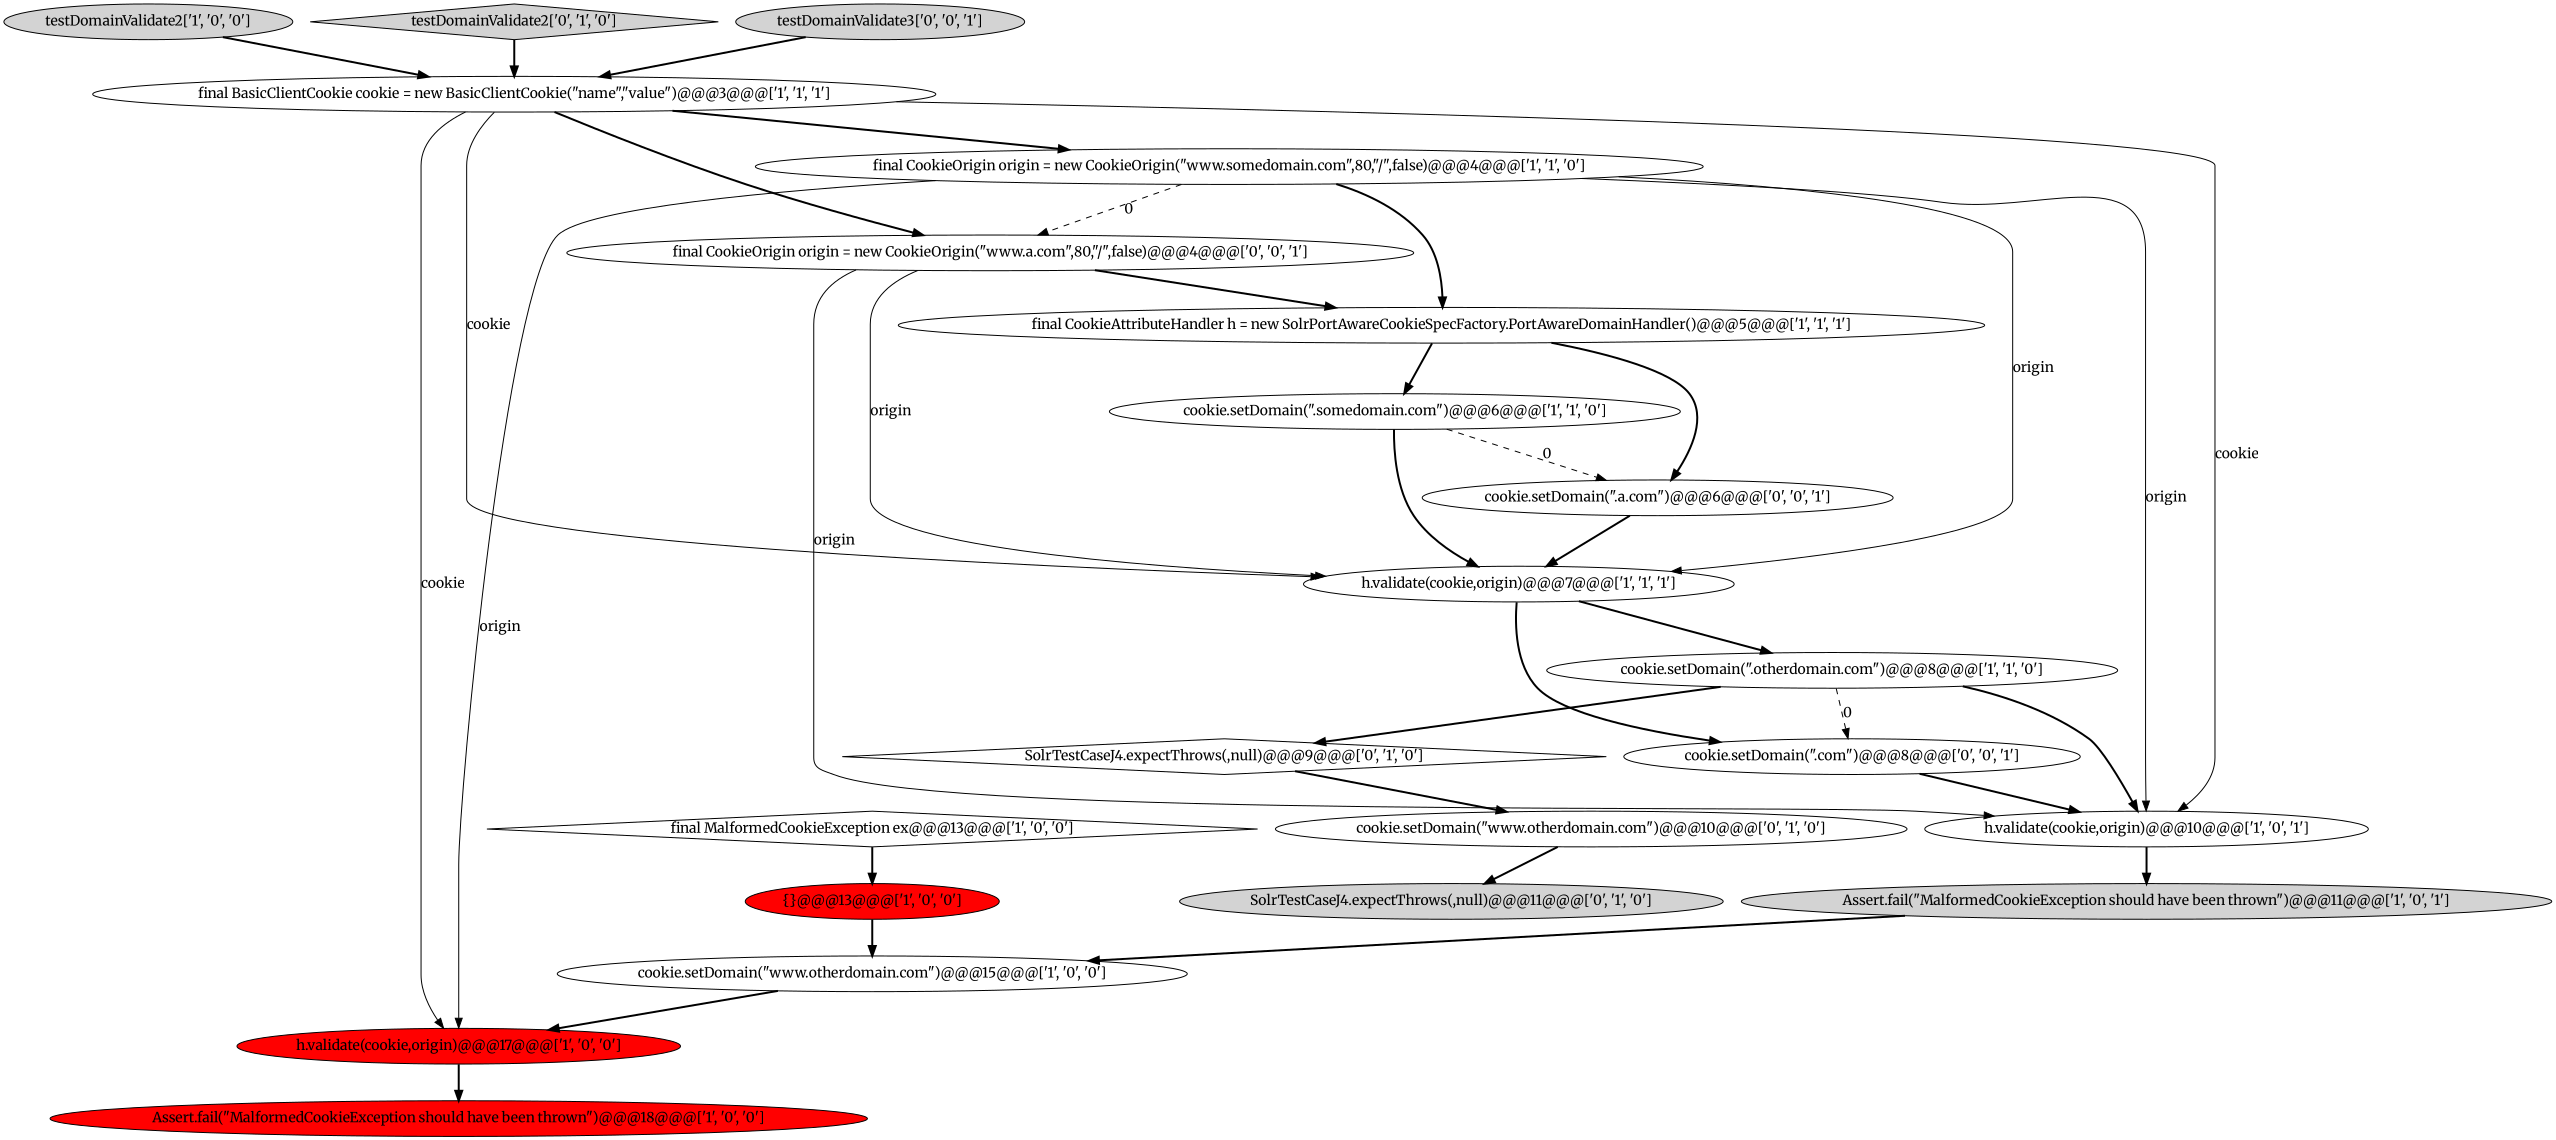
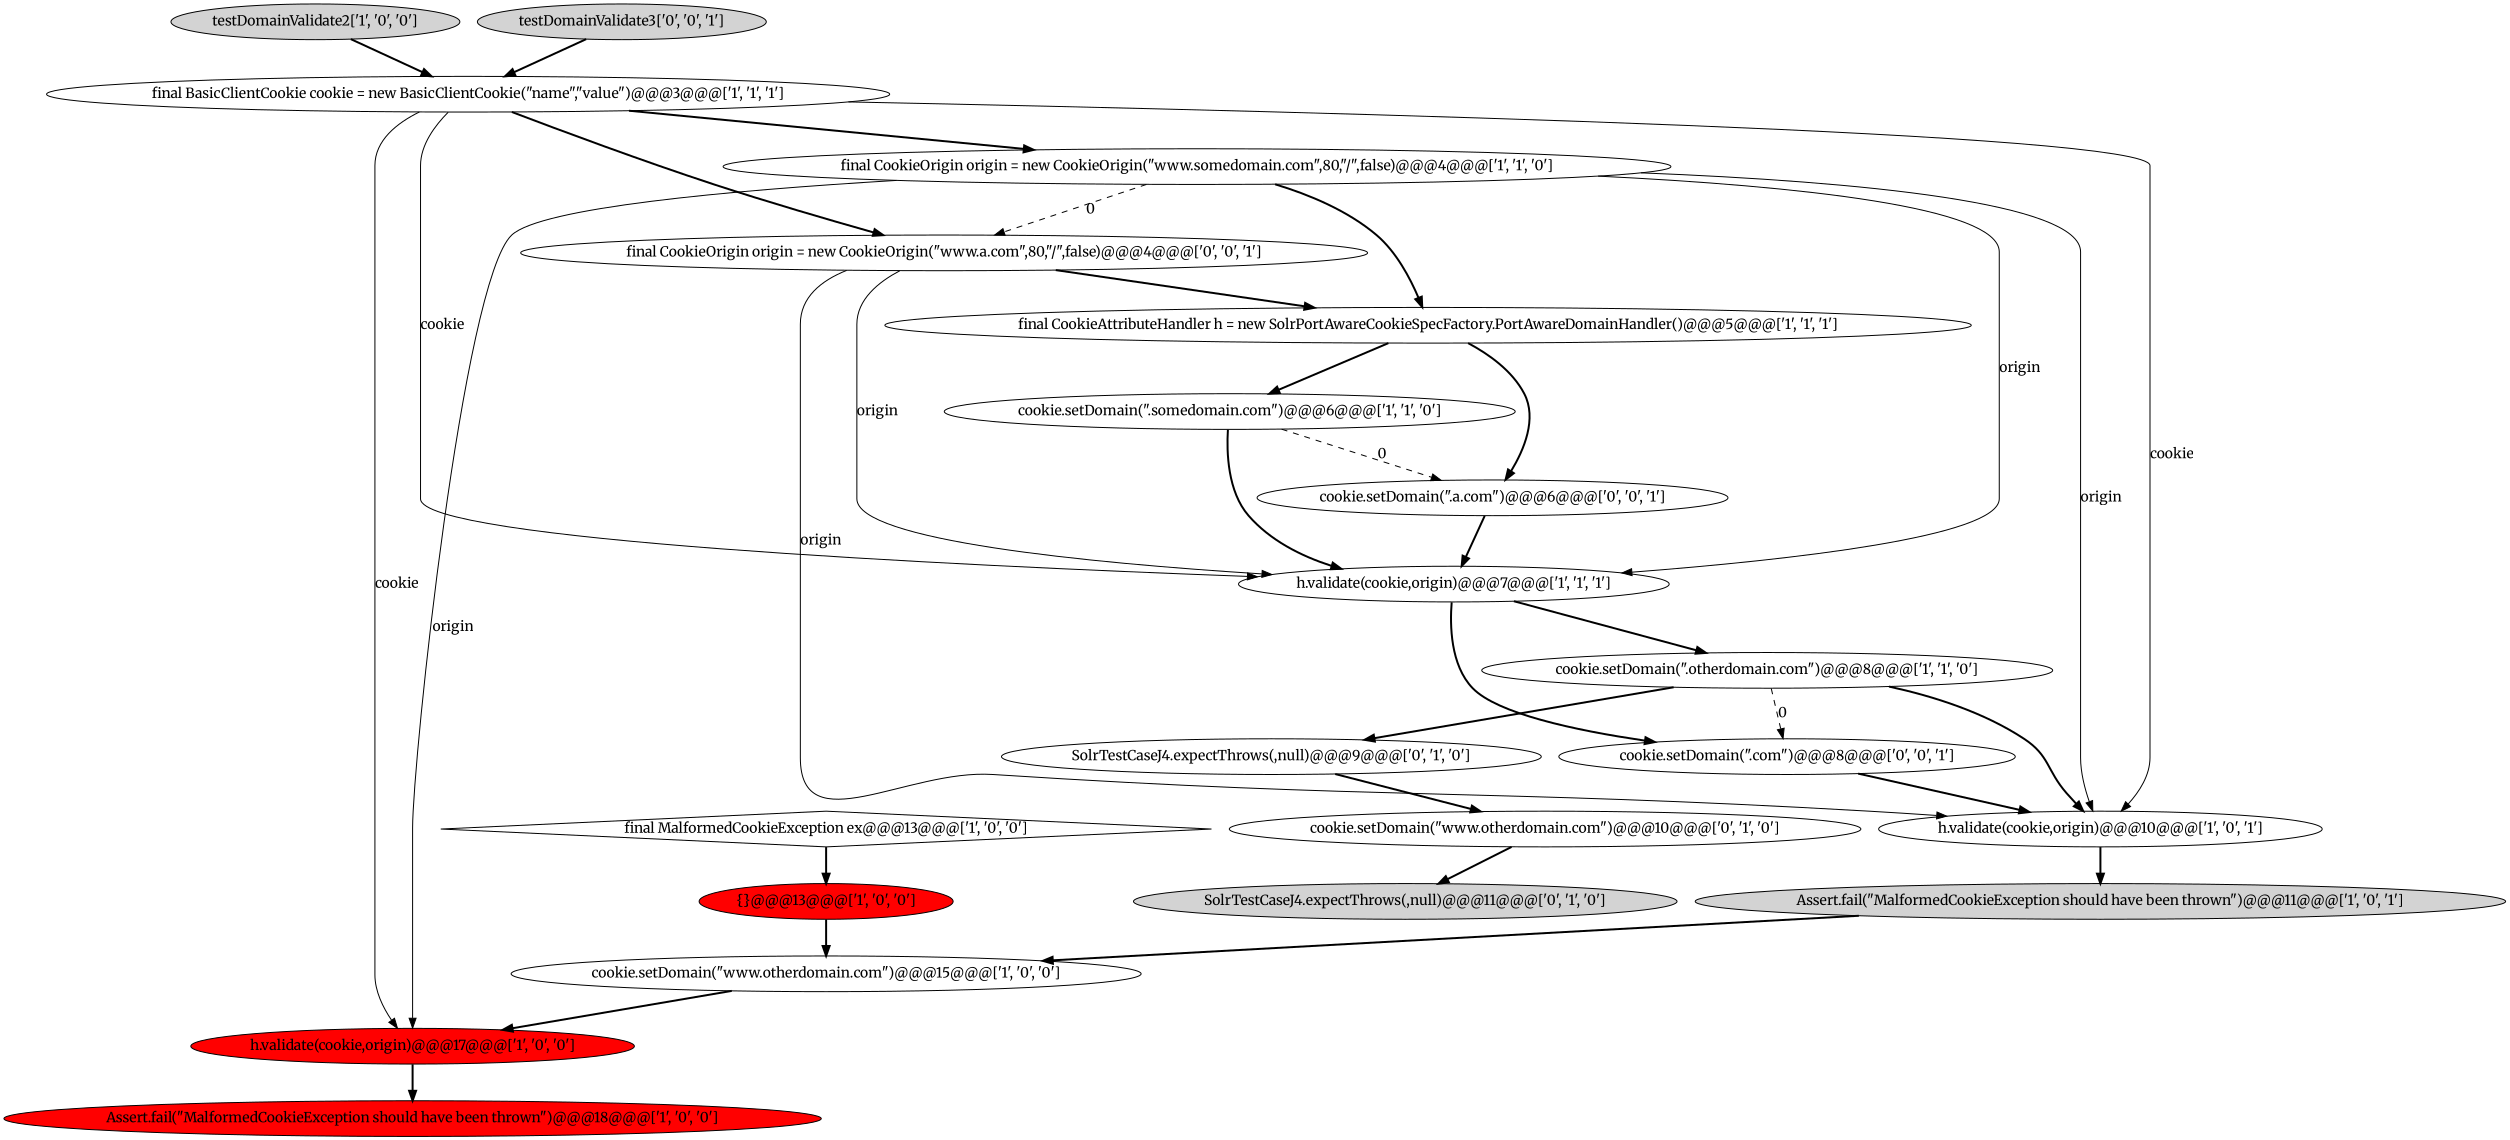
node "testDomainValidate2['0', '1', '0']": removed
node "SolrTestCaseJ4.expectThrows(,null)@@@9@@@['0', '1', '0']": shape diamond -> ellipse
